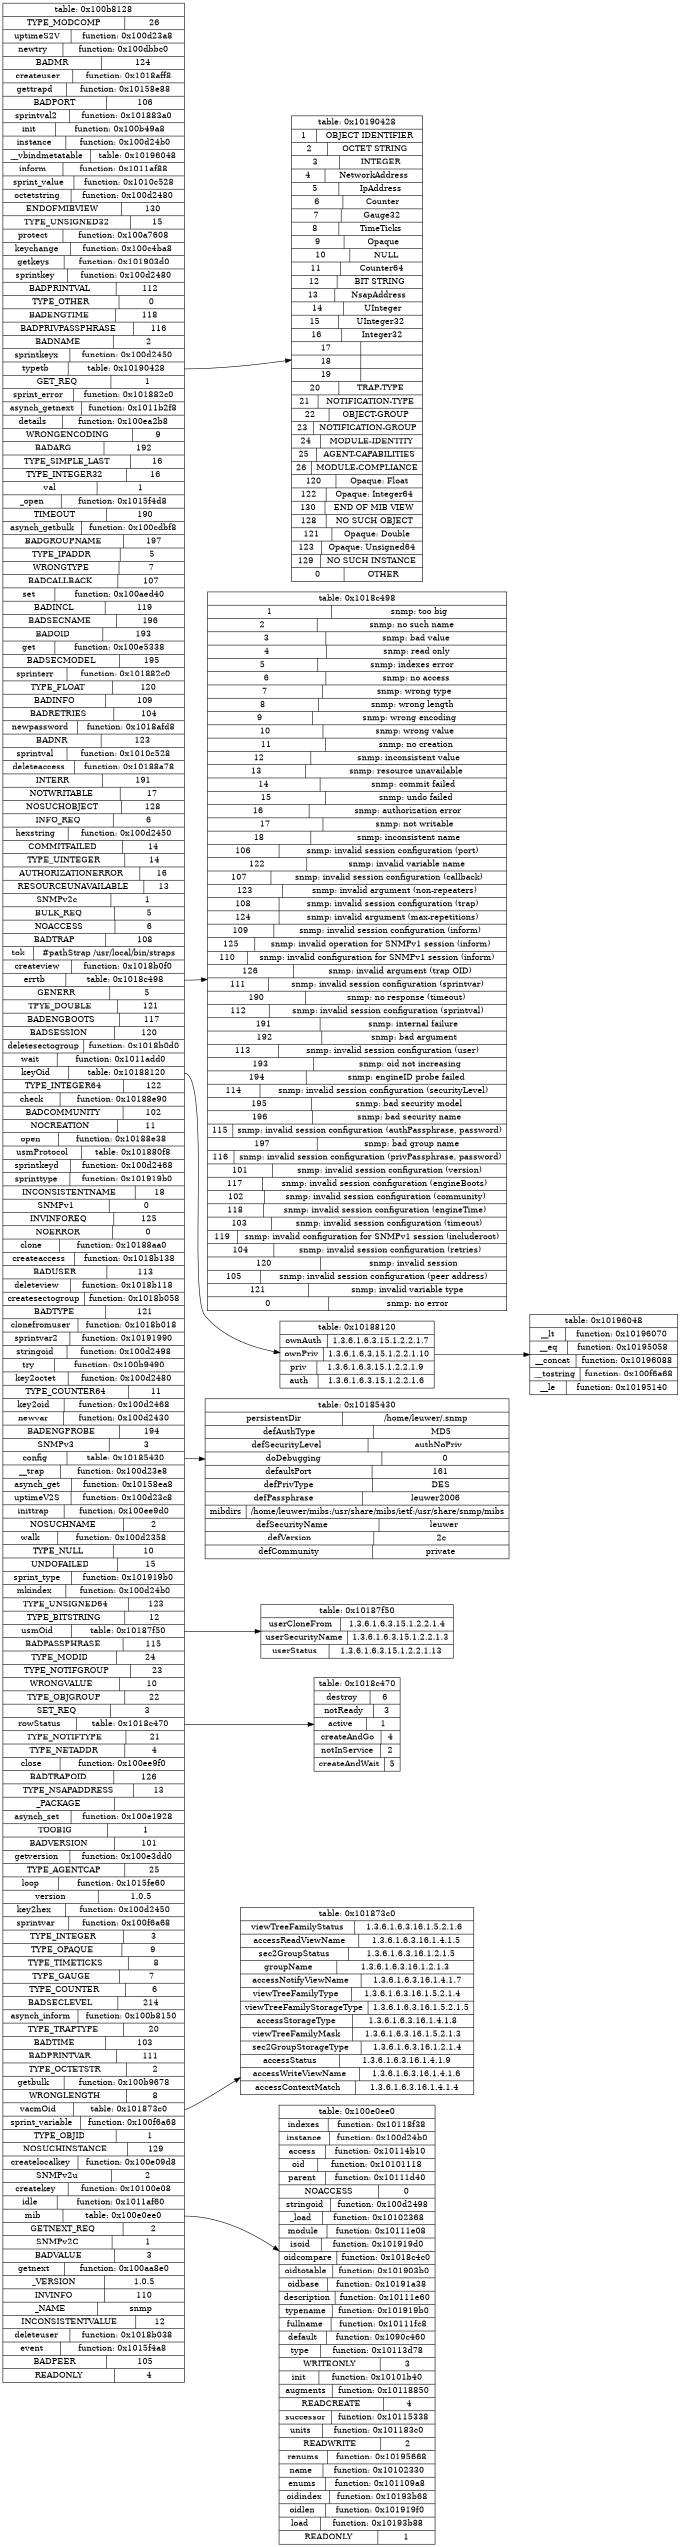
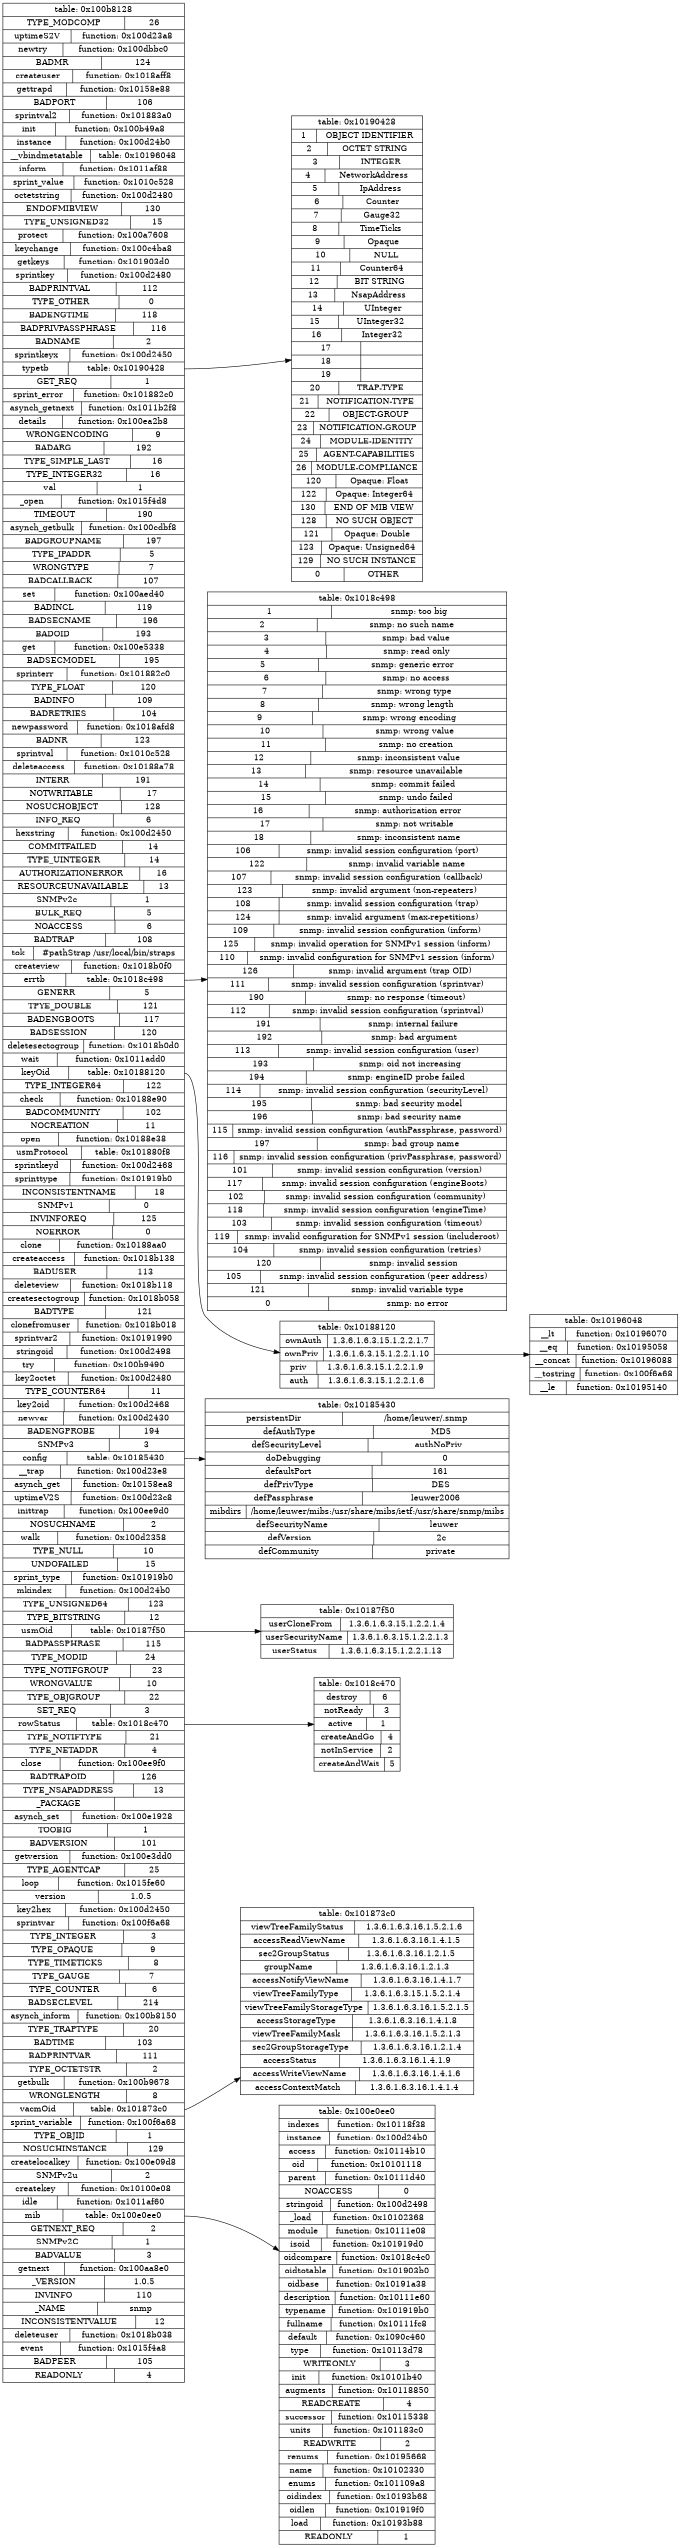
node "table: 0x1018c498": text "snmp: indexes error" -> "snmp: generic error"
node "table: 0x101873c0": text "1.3.6.1.6.3.16.1.5.2.1.4" -> "1.3.6.1.6.3.15.1.5.2.1.4"
